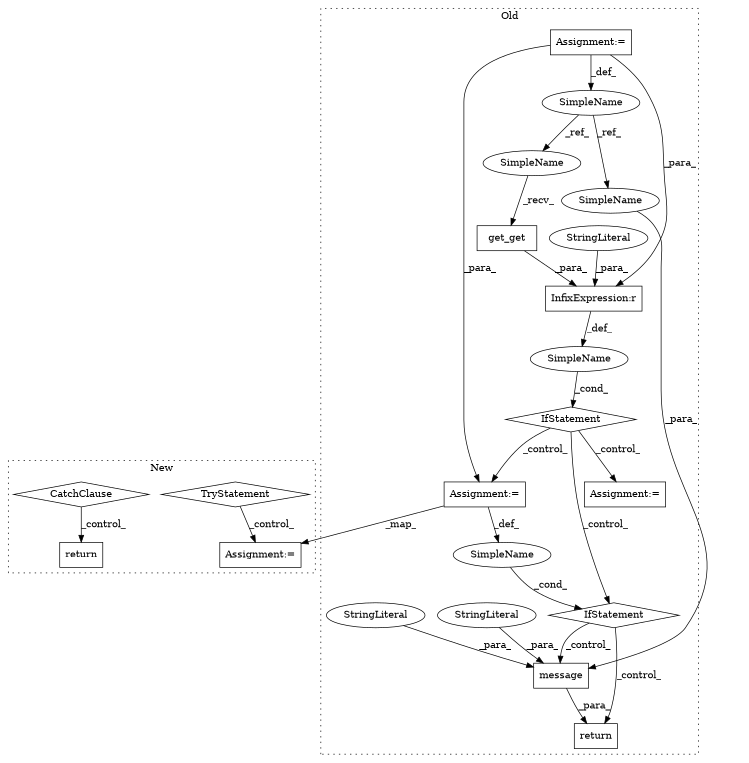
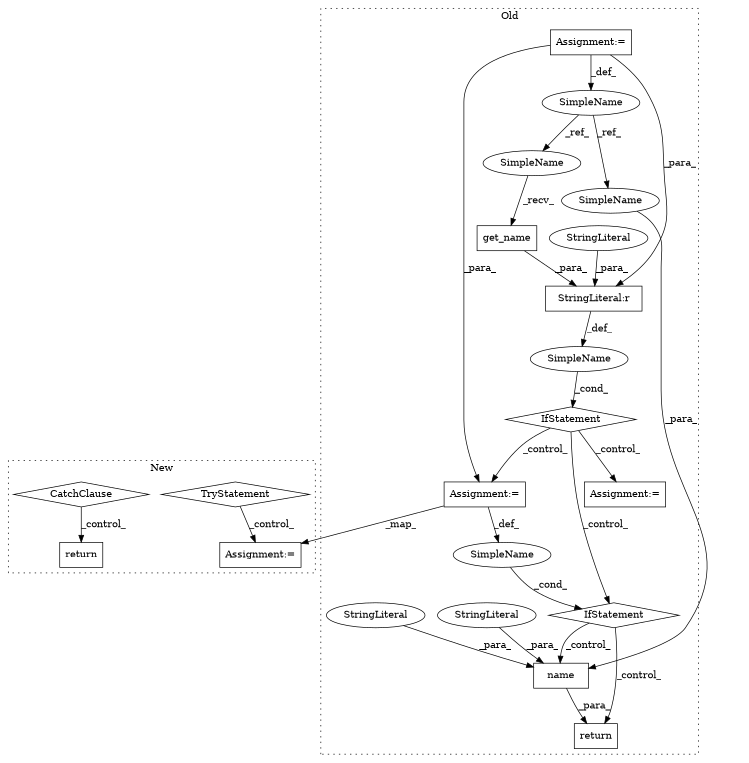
node "get_get": label "get_get" -> "get_name"
node "InfixExpression:r": label "InfixExpression:r" -> "StringLiteral:r"
node "message": label "message" -> "name"
